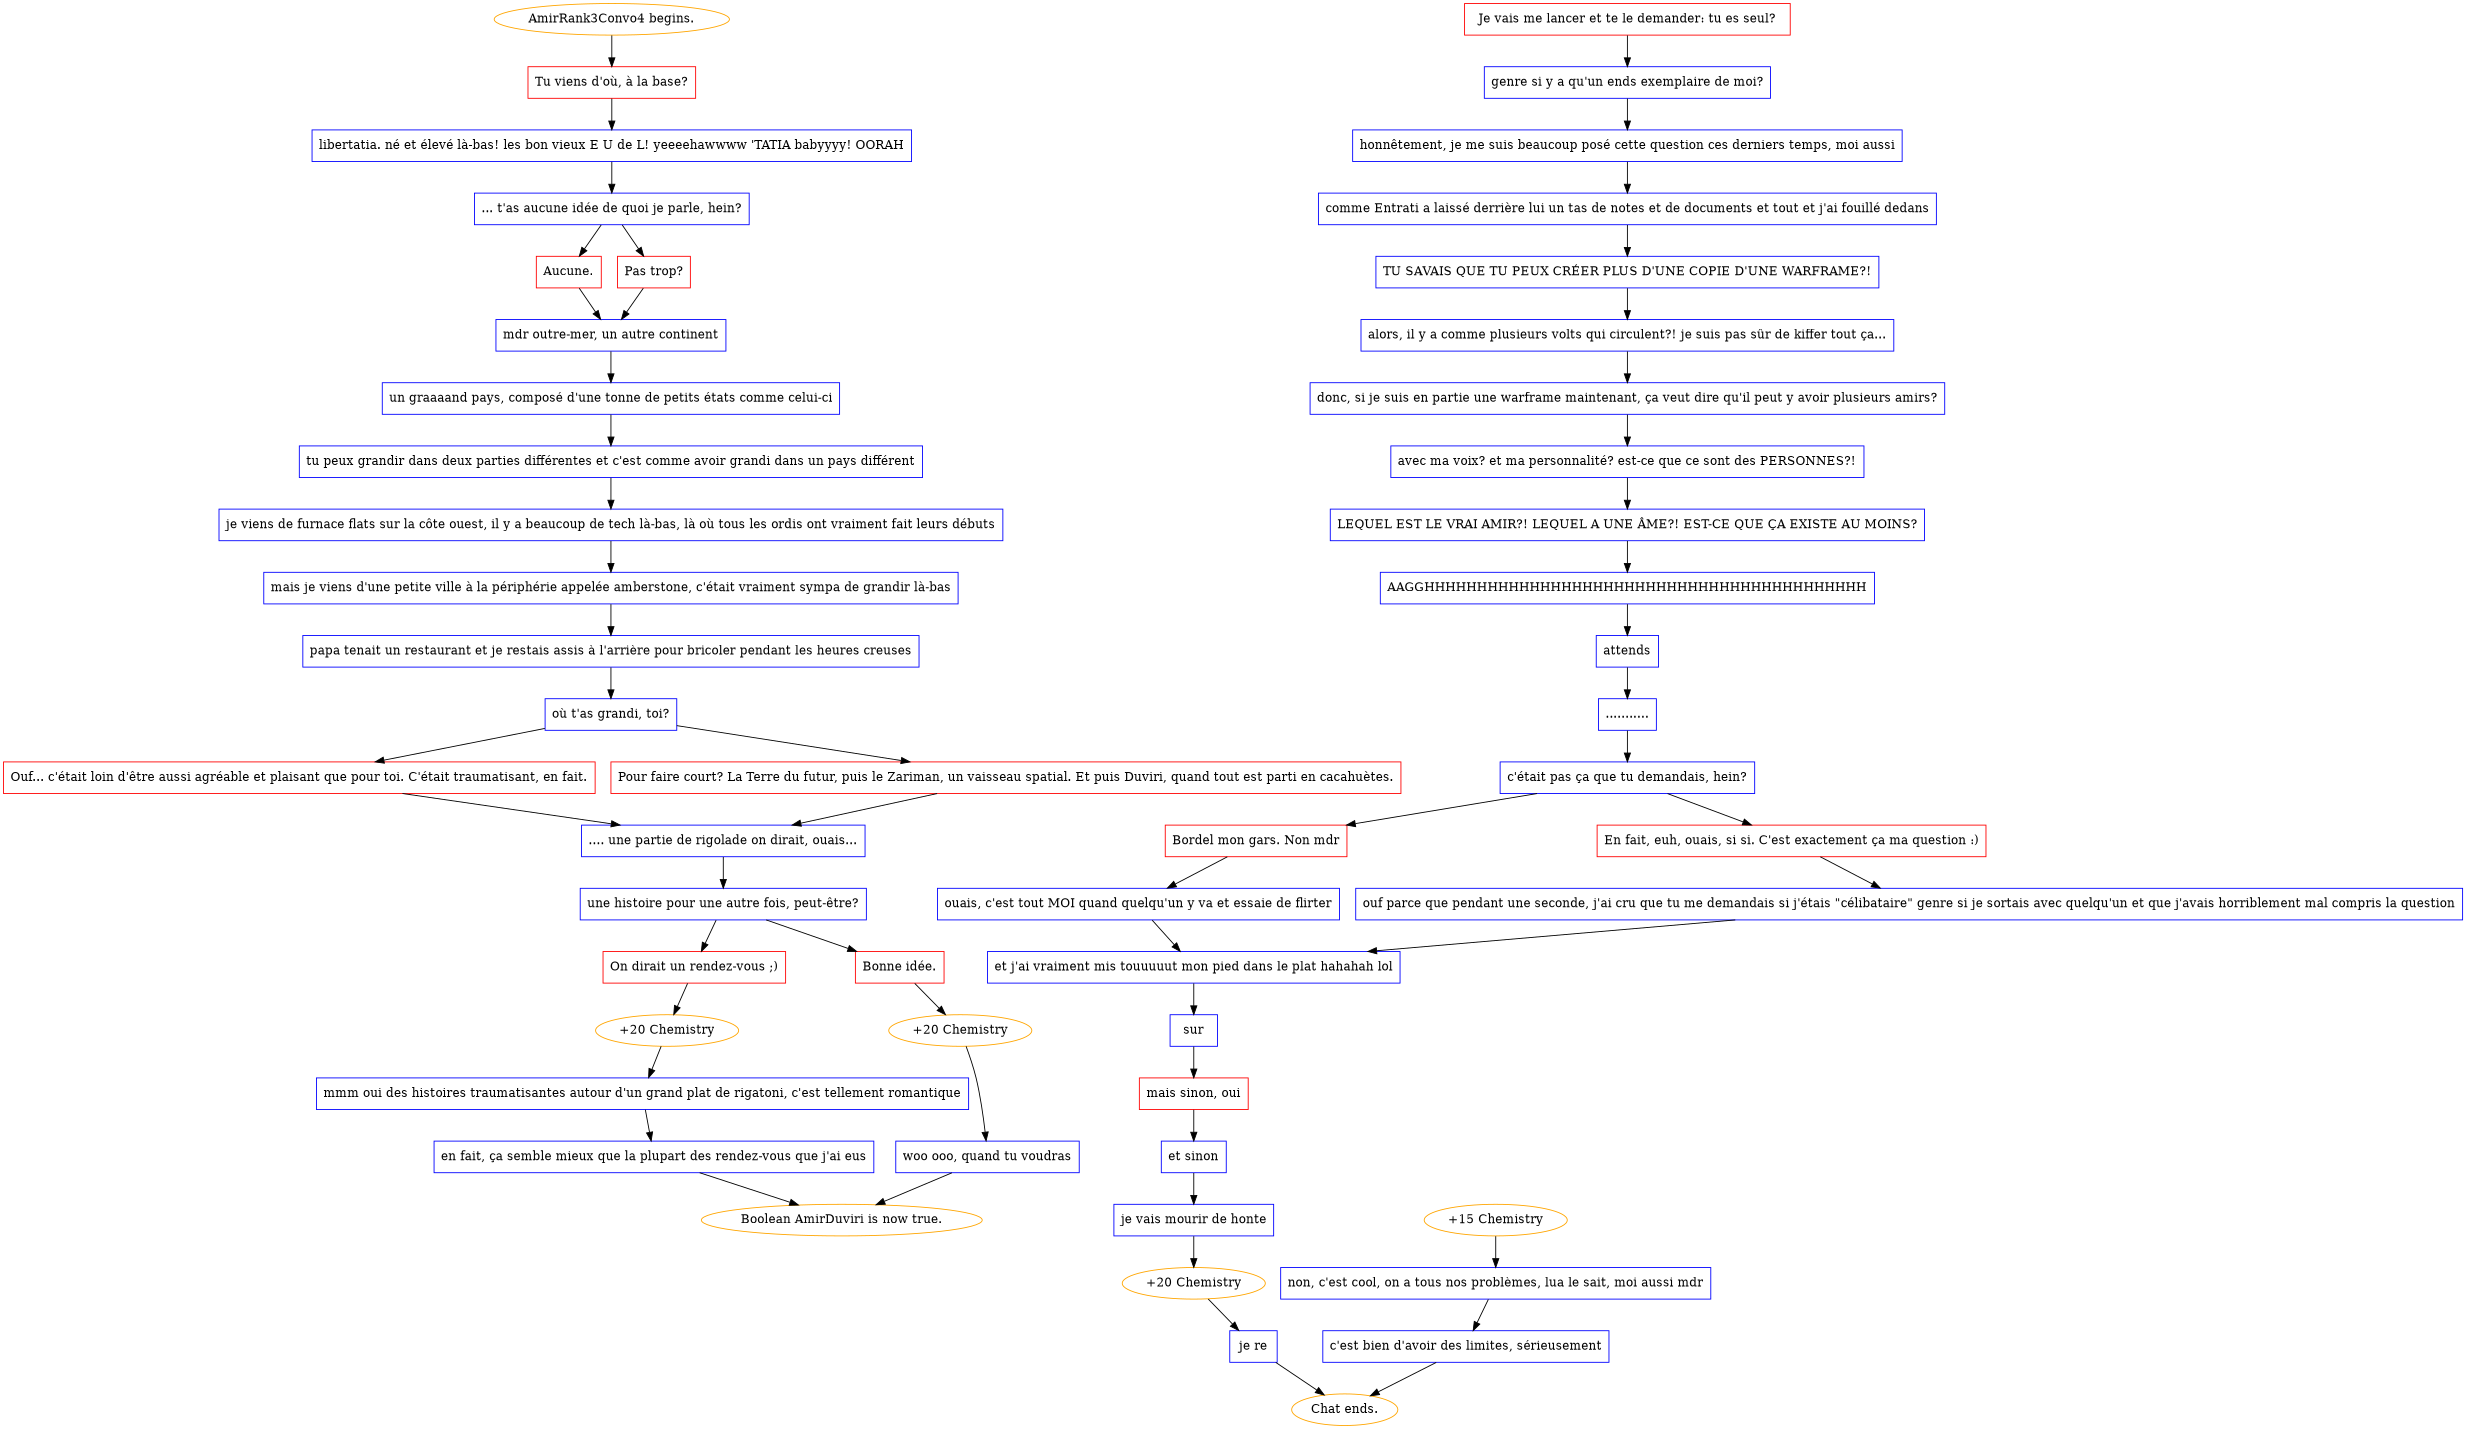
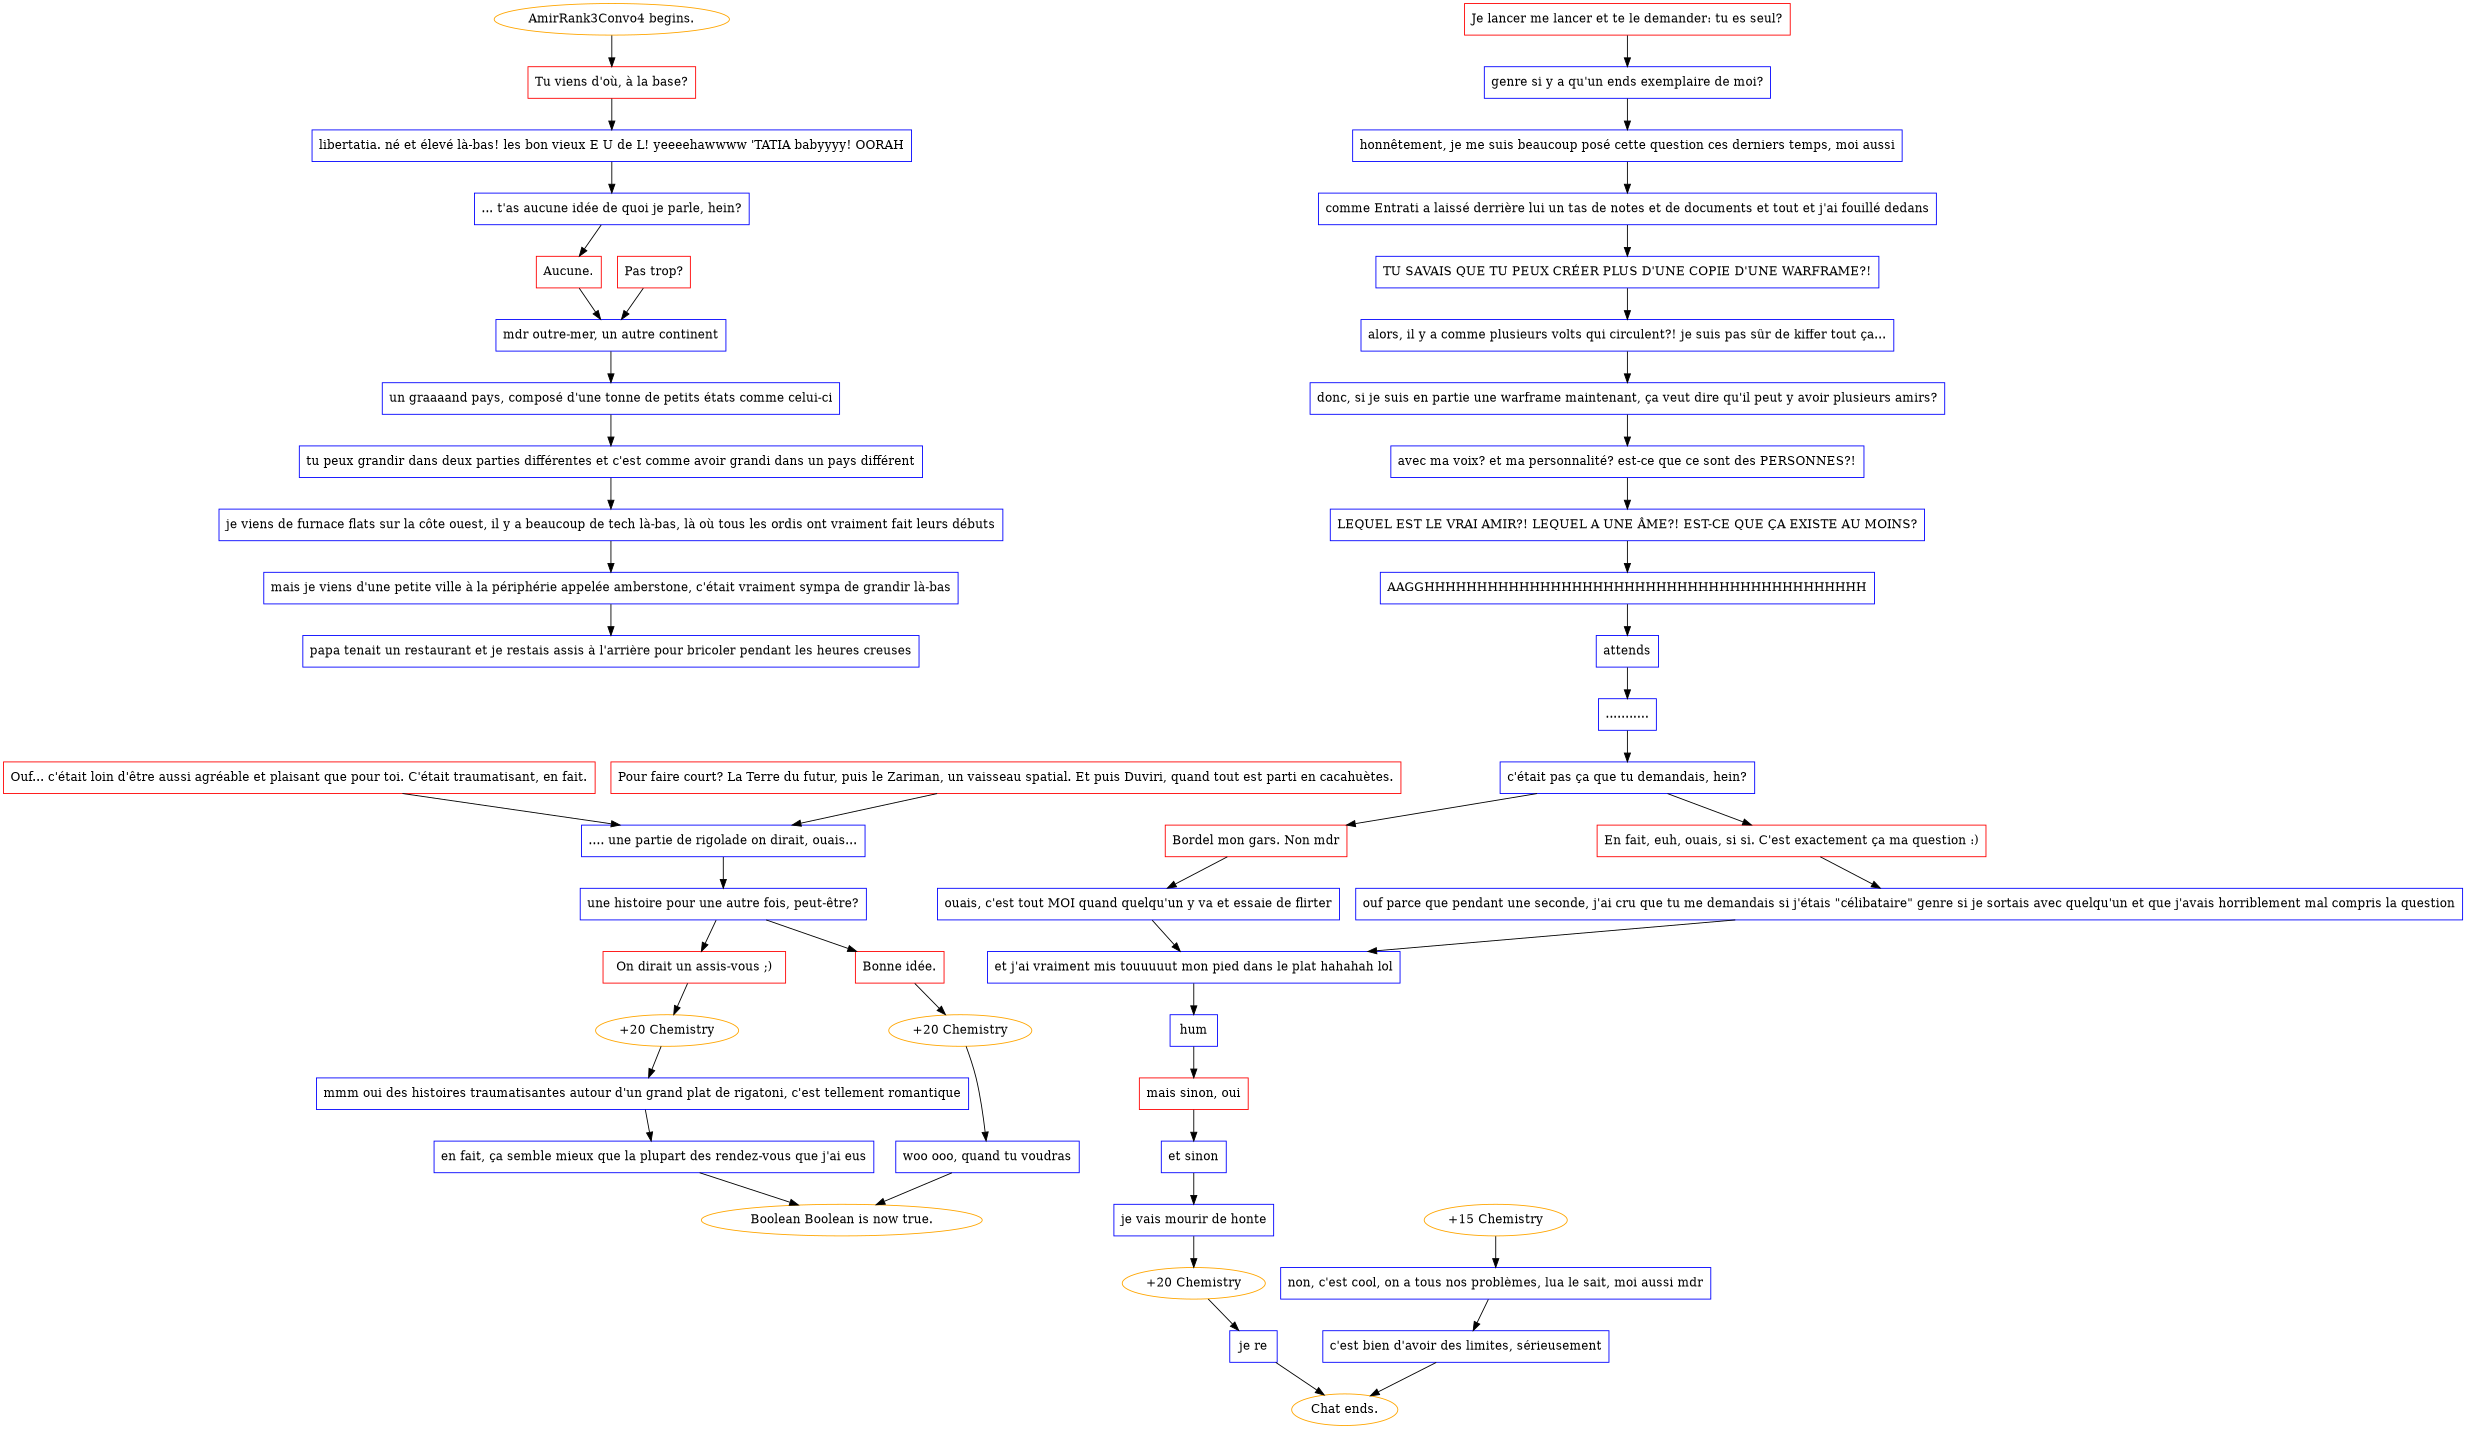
node "Je vais me lancer et te le demander: tu es seul?": label "Je vais me lancer et te le demander: tu es seul?" -> "Je lancer me lancer et te le demander: tu es seul?"
edge "... t'as aucune idée de quoi je parle, hein?" -> "Pas trop?": removed
node "où t'as grandi, toi?": removed
node "On dirait un rendez-vous ;)": label "On dirait un rendez-vous ;)" -> "On dirait un assis-vous ;)"
node "sur": label "sur" -> "hum"
node "Boolean AmirDuviri is now true.": label "Boolean AmirDuviri is now true." -> "Boolean Boolean is now true."
